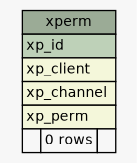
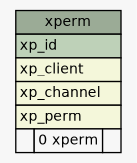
node "xperm": text "0 rows" -> "0 xperm"
